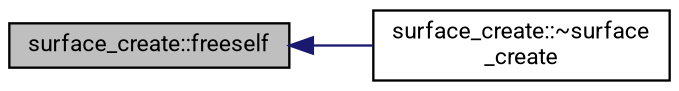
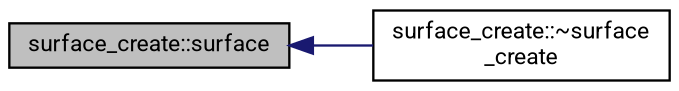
node "surface_create::freeself": label "surface_create::freeself" -> "surface_create::surface"
